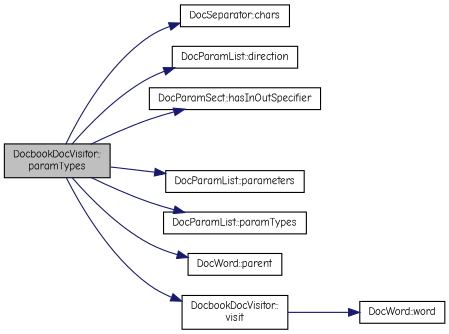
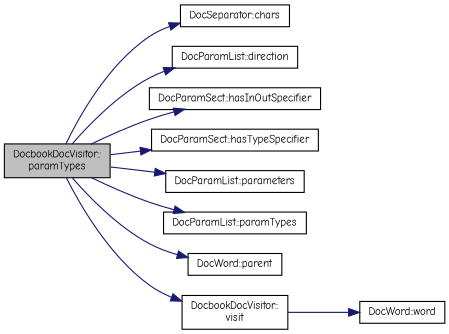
node "DocParamSect::hasTypeSpecifier": added
